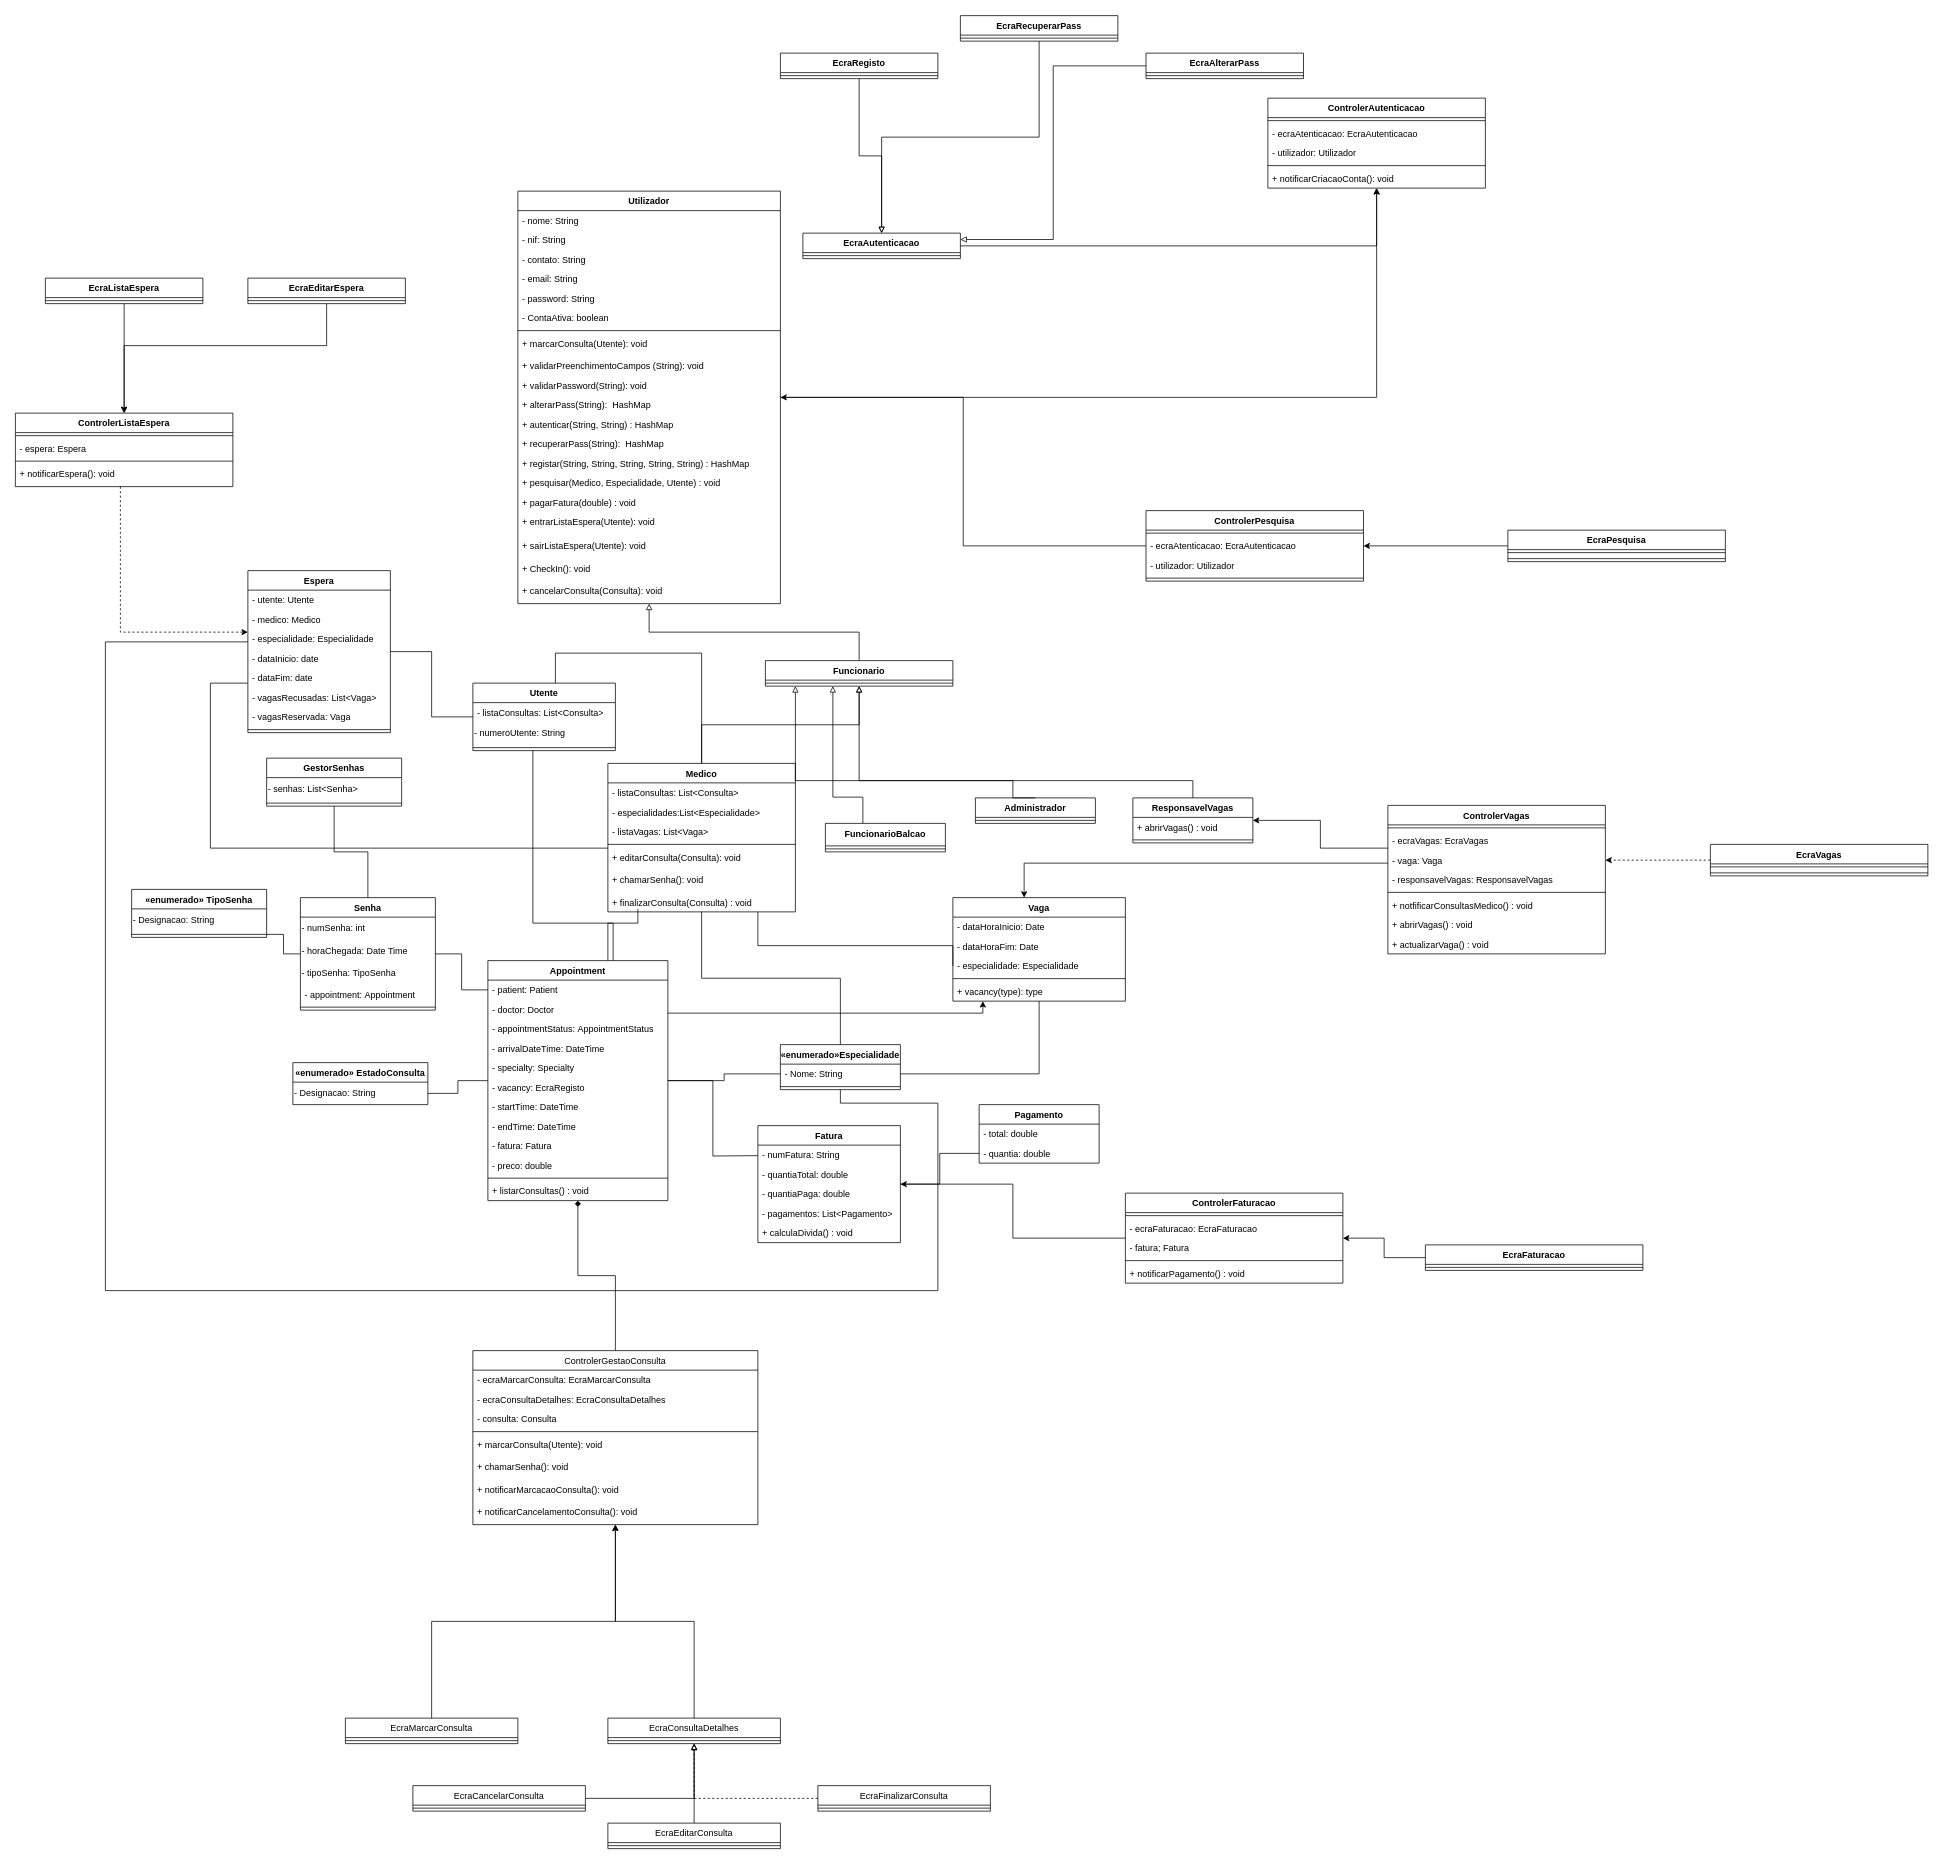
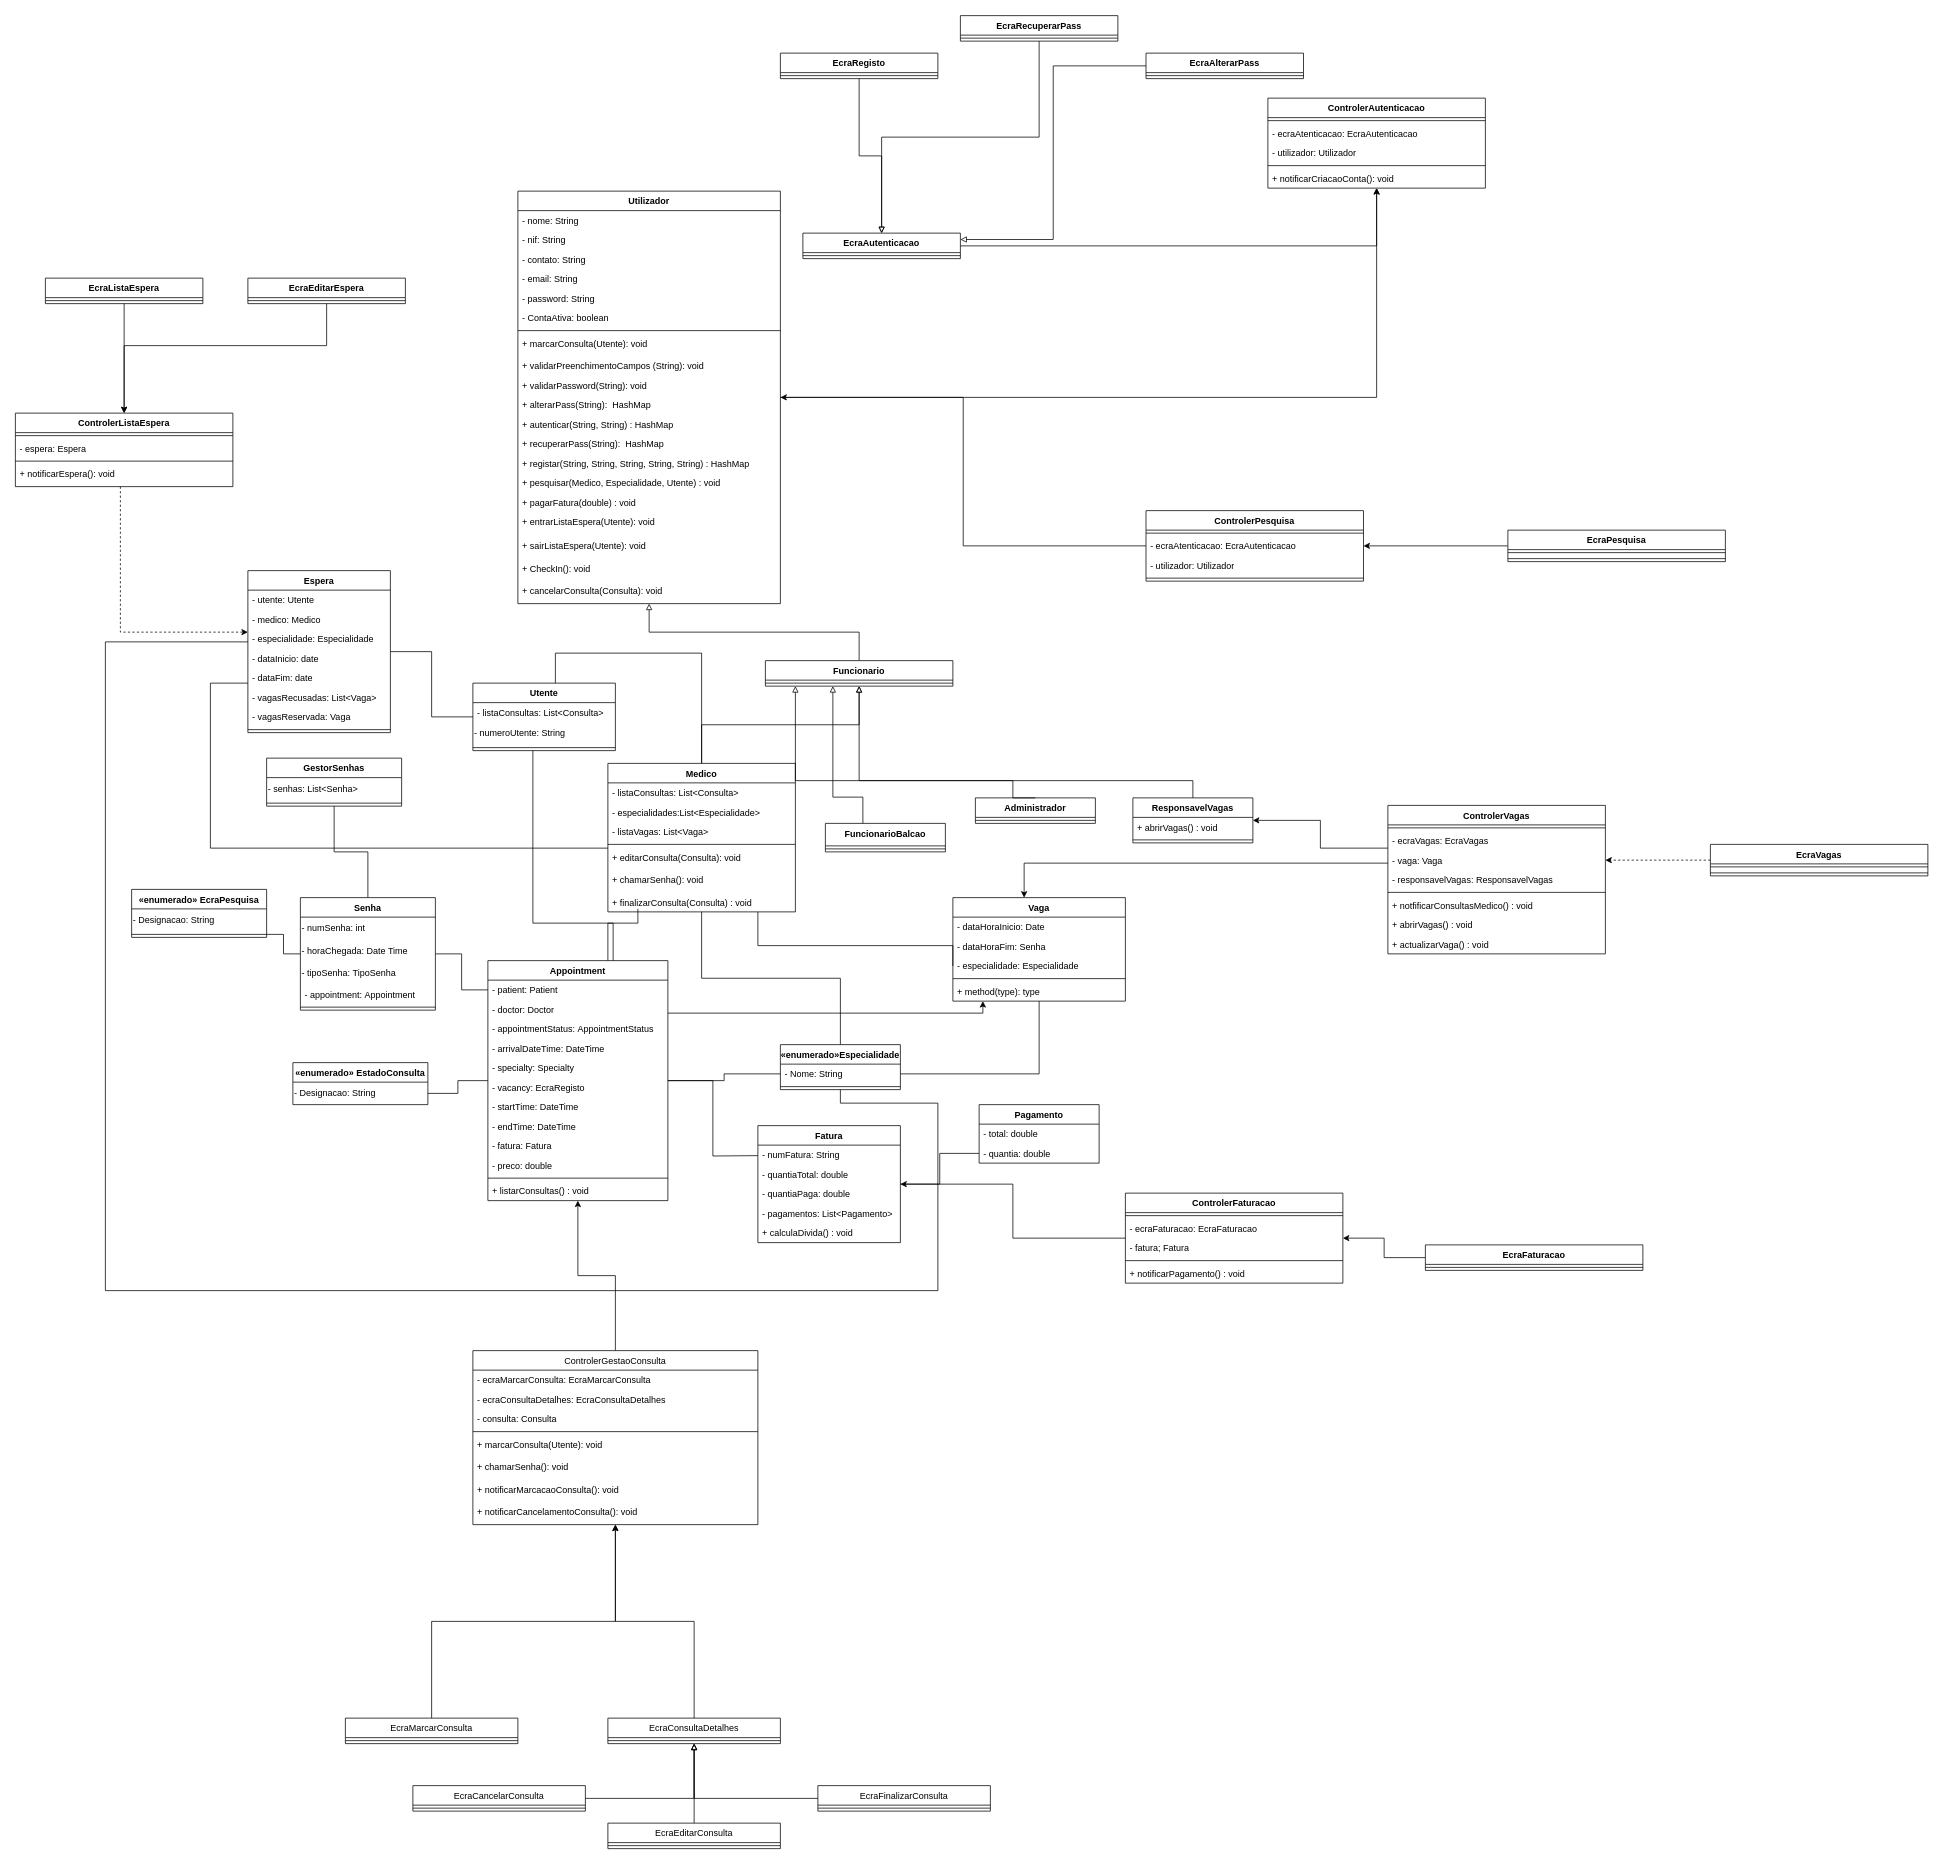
node "«enumerado» TipoSenha": label "«enumerado» TipoSenha" -> "«enumerado» EcraPesquisa"
node "- dataHoraFim: Date": label "- dataHoraFim: Date" -> "- dataHoraFim: Senha"
node "+ vacancy(type): type": label "+ vacancy(type): type" -> "+ method(type): type"
edge "ControlerGestaoConsulta" -> "Appointment": arrowhead diamond -> classic
edge "EcraFinalizarConsulta" -> "EcraConsultaDetalhes": style dashed -> solid
